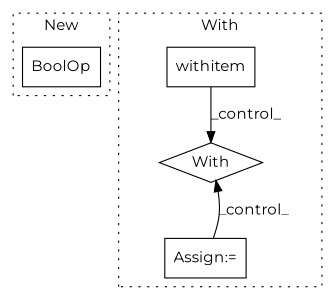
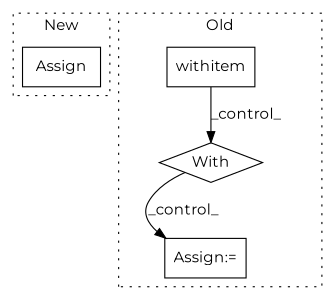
cluster "With": label "With" -> "Old"
node "BoolOp": label "BoolOp" -> "Assign"
edge "Assign:=" -> "With": reversed
